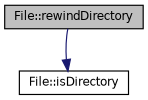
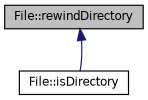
edge "File::rewindDirectory" -> "File::isDirectory": reversed
